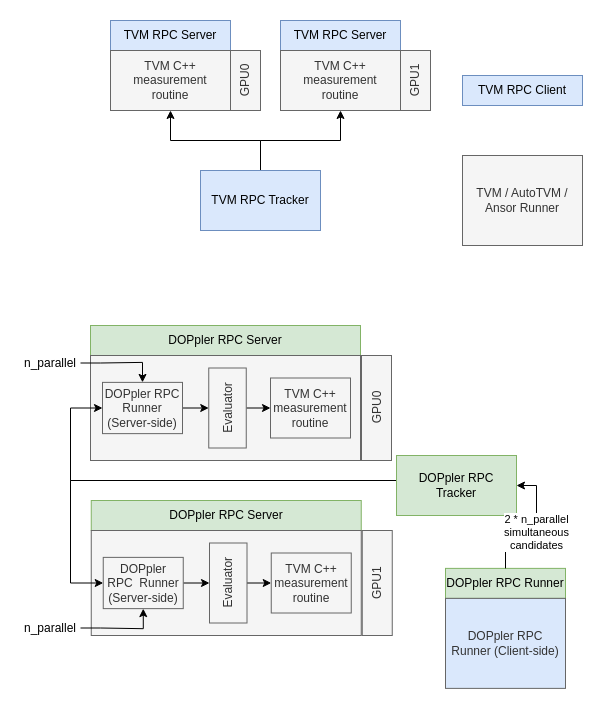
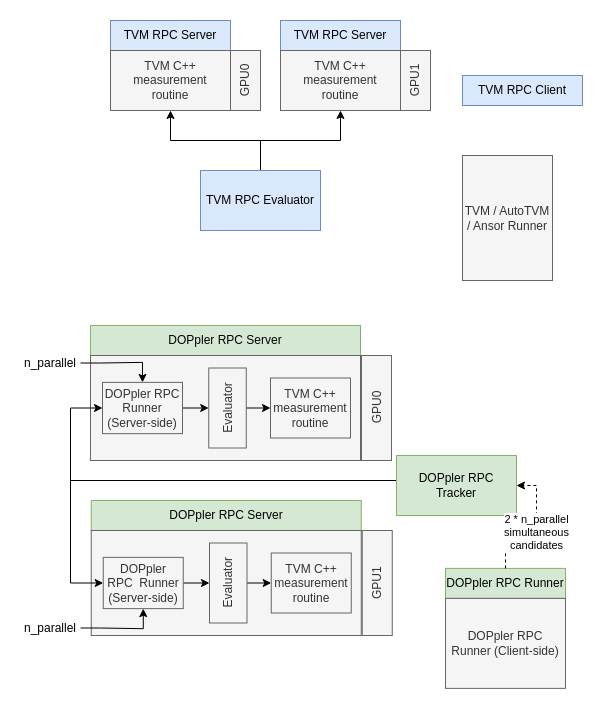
node "TVM RPC Tracker": label "TVM RPC Tracker" -> "TVM RPC Evaluator"
node "TVM / AutoTVM / Ansor Runner": size 120x90 -> 90x125
edge "DOPpler RPC Runner" -> "DOPpler RPC Tracker": style solid -> dashed
node "DOPpler RPC Runner (Client-side)": fillcolor #dae8fc -> #f5f5f5
